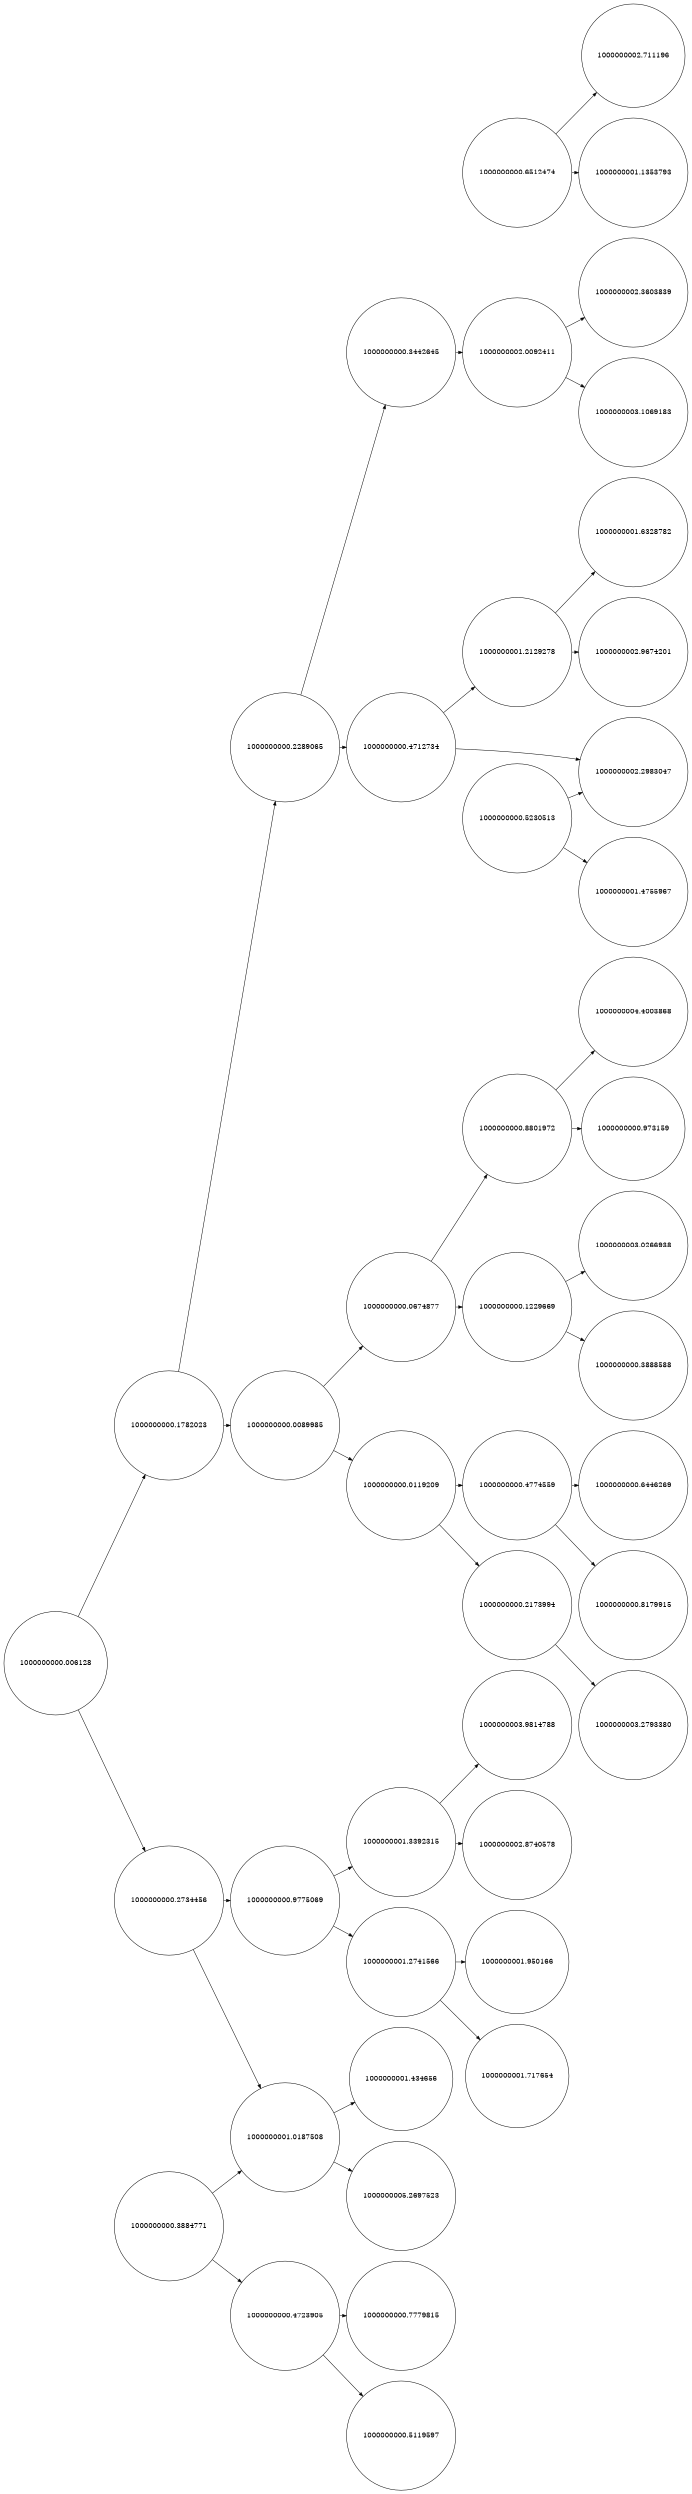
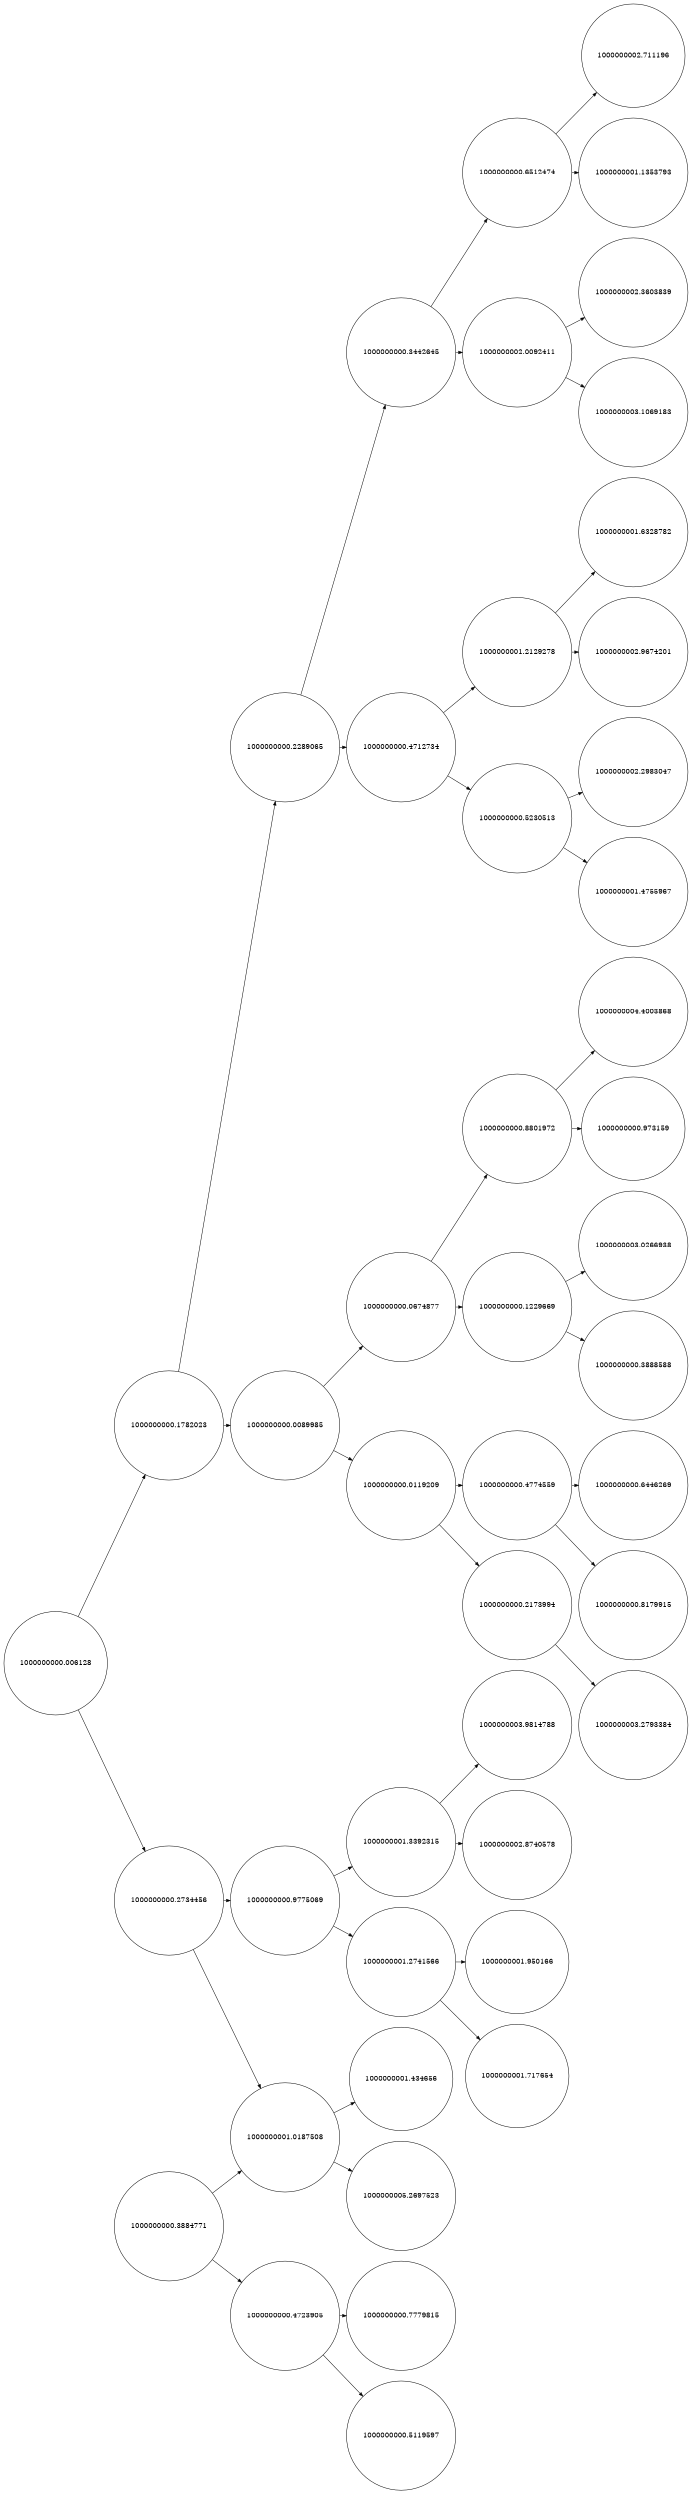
edge "1000000000.3442645" -> "1000000000.6512474": added
edge "1000000000.4712734" -> "1000000002.2983047": now "1000000000.4712734" -> "1000000000.5230513"
node "1000000003.2793380": label "1000000003.2793380" -> "1000000003.2793384"
